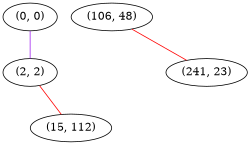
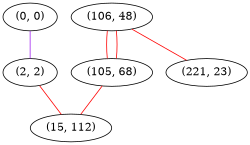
node "(105, 68)": added
node "(241, 23)": label "(241, 23)" -> "(221, 23)"
